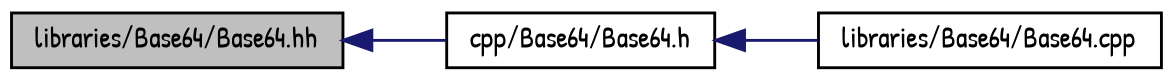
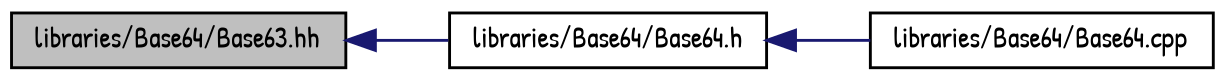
node "libraries/Base64/Base64.hh": label "libraries/Base64/Base64.hh" -> "libraries/Base64/Base63.hh"
node "cpp/Base64/Base64.h": label "cpp/Base64/Base64.h" -> "libraries/Base64/Base64.h"
